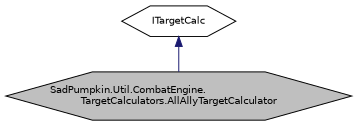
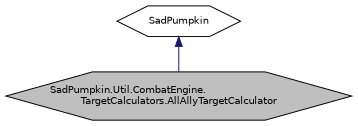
node "ITargetCalc": label "ITargetCalc" -> "SadPumpkin"
